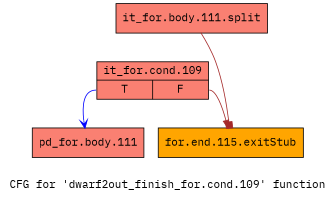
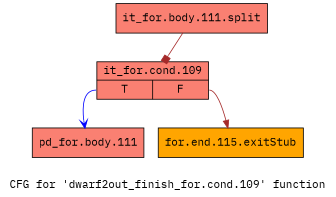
edge "it_for.body.111.split" -> "for.end.115.exitStub": now "it_for.body.111.split" -> "it_for.cond.109"
